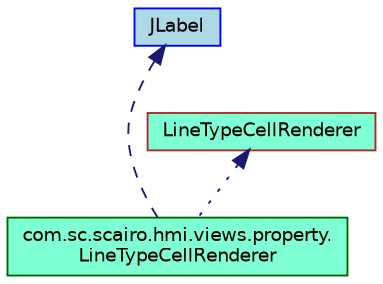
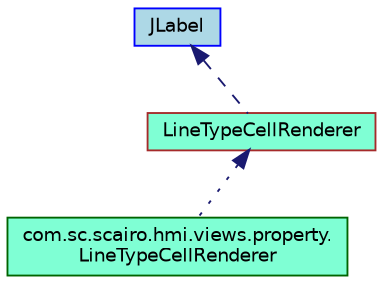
edge "com.sc.scairo.hmi.views.property. LineTypeCellRenderer" -> "JLabel": now "LineTypeCellRenderer" -> "JLabel"
